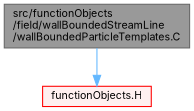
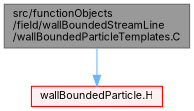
node "functionObjects.H": label "functionObjects.H" -> "wallBoundedParticle.H"
